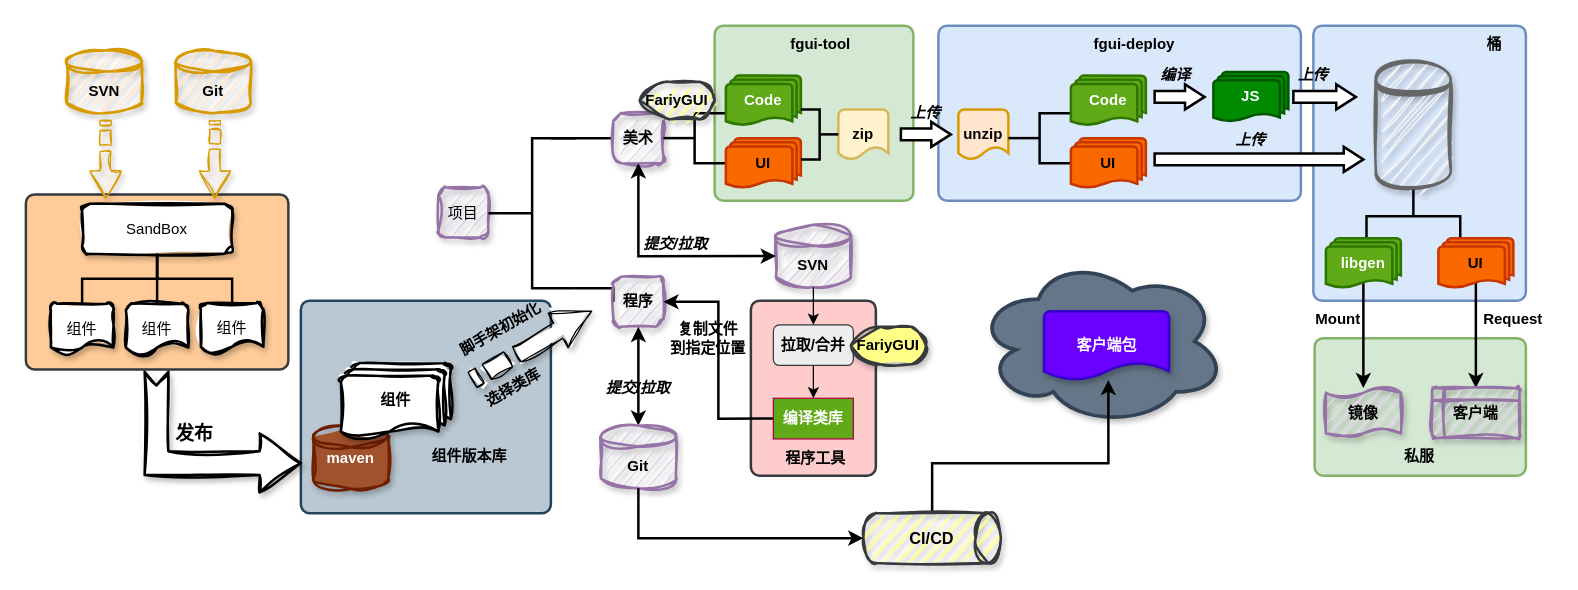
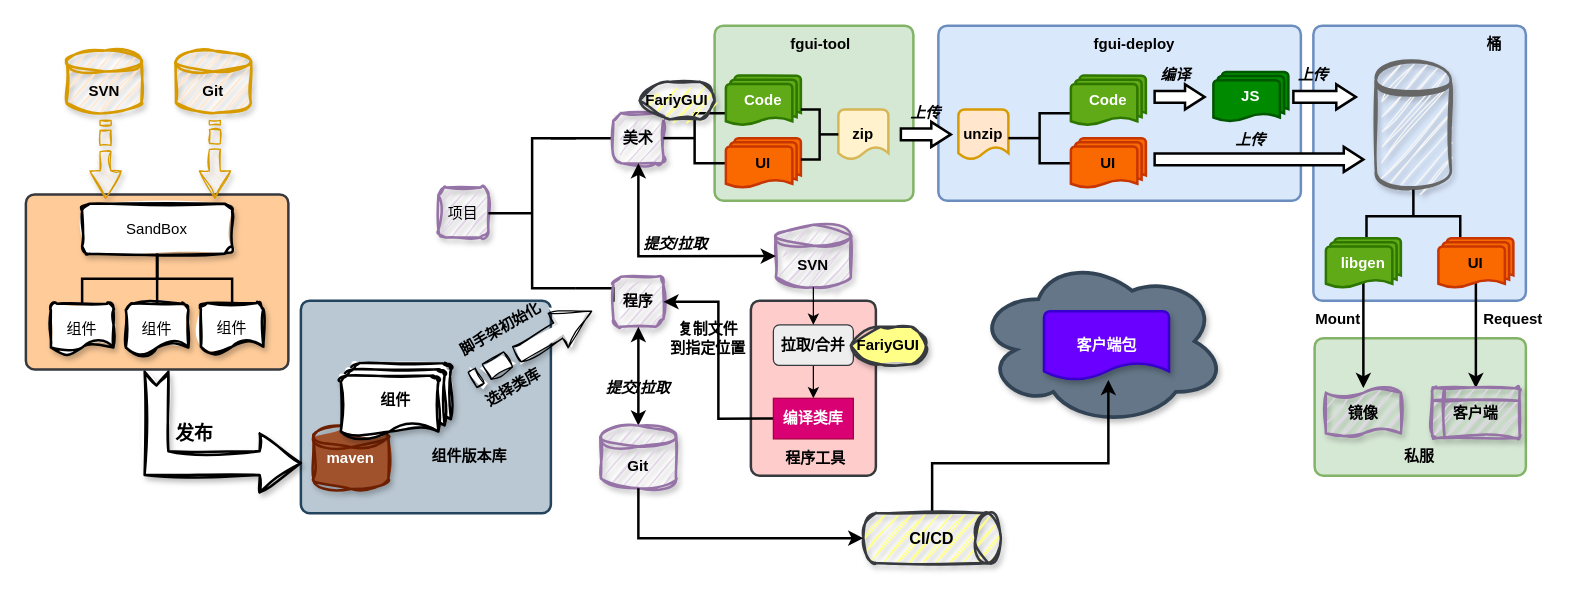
node "编译类库": fillcolor #60a917 -> #d80073
